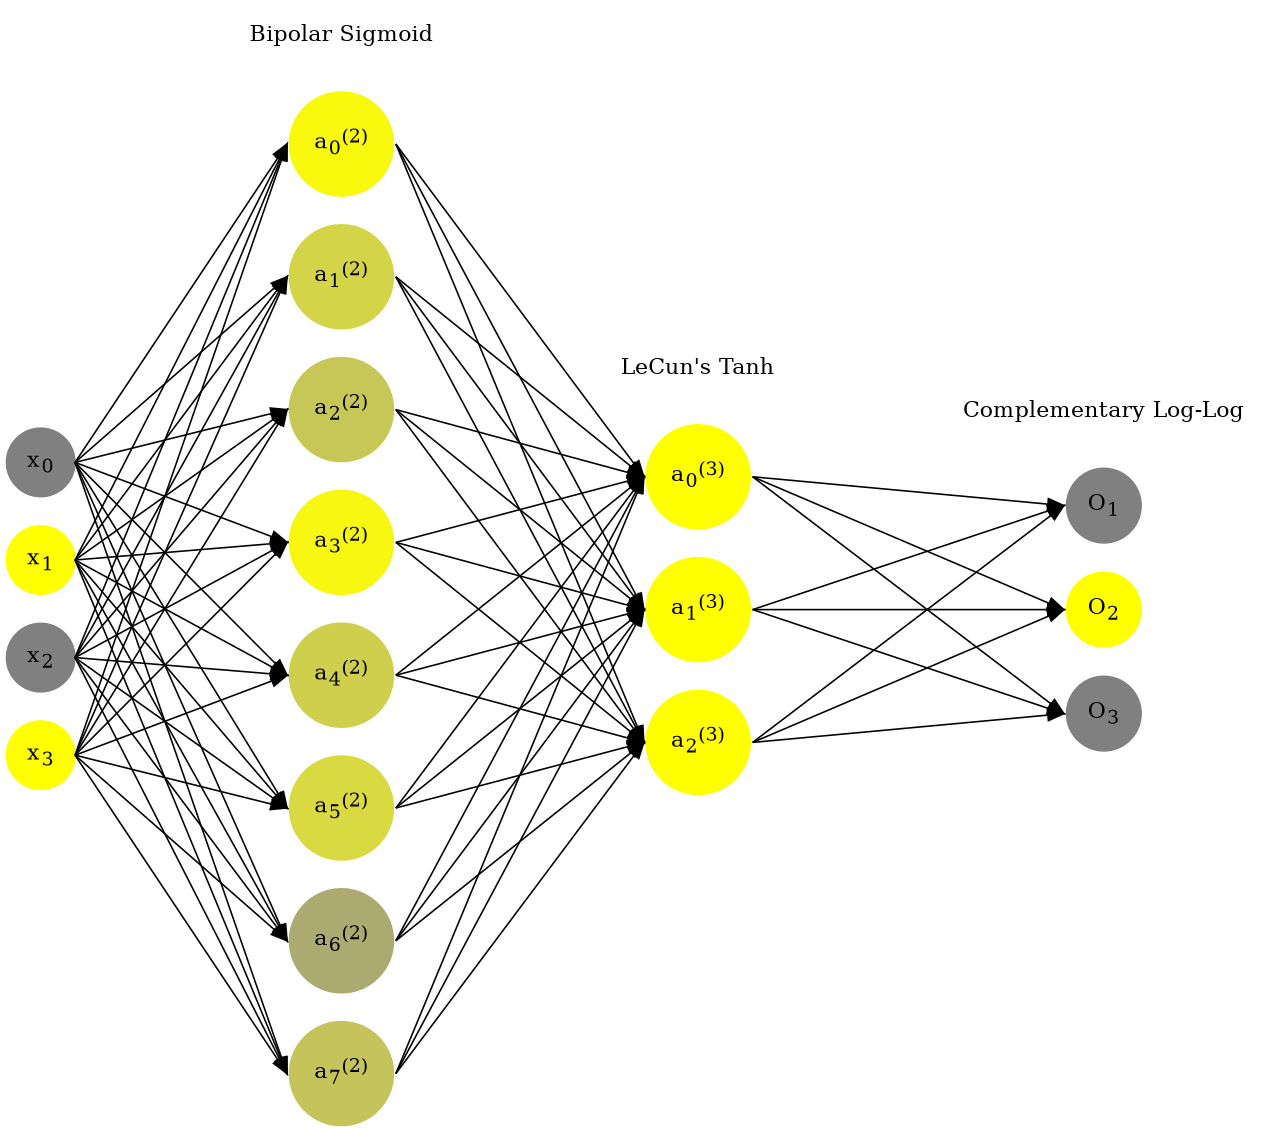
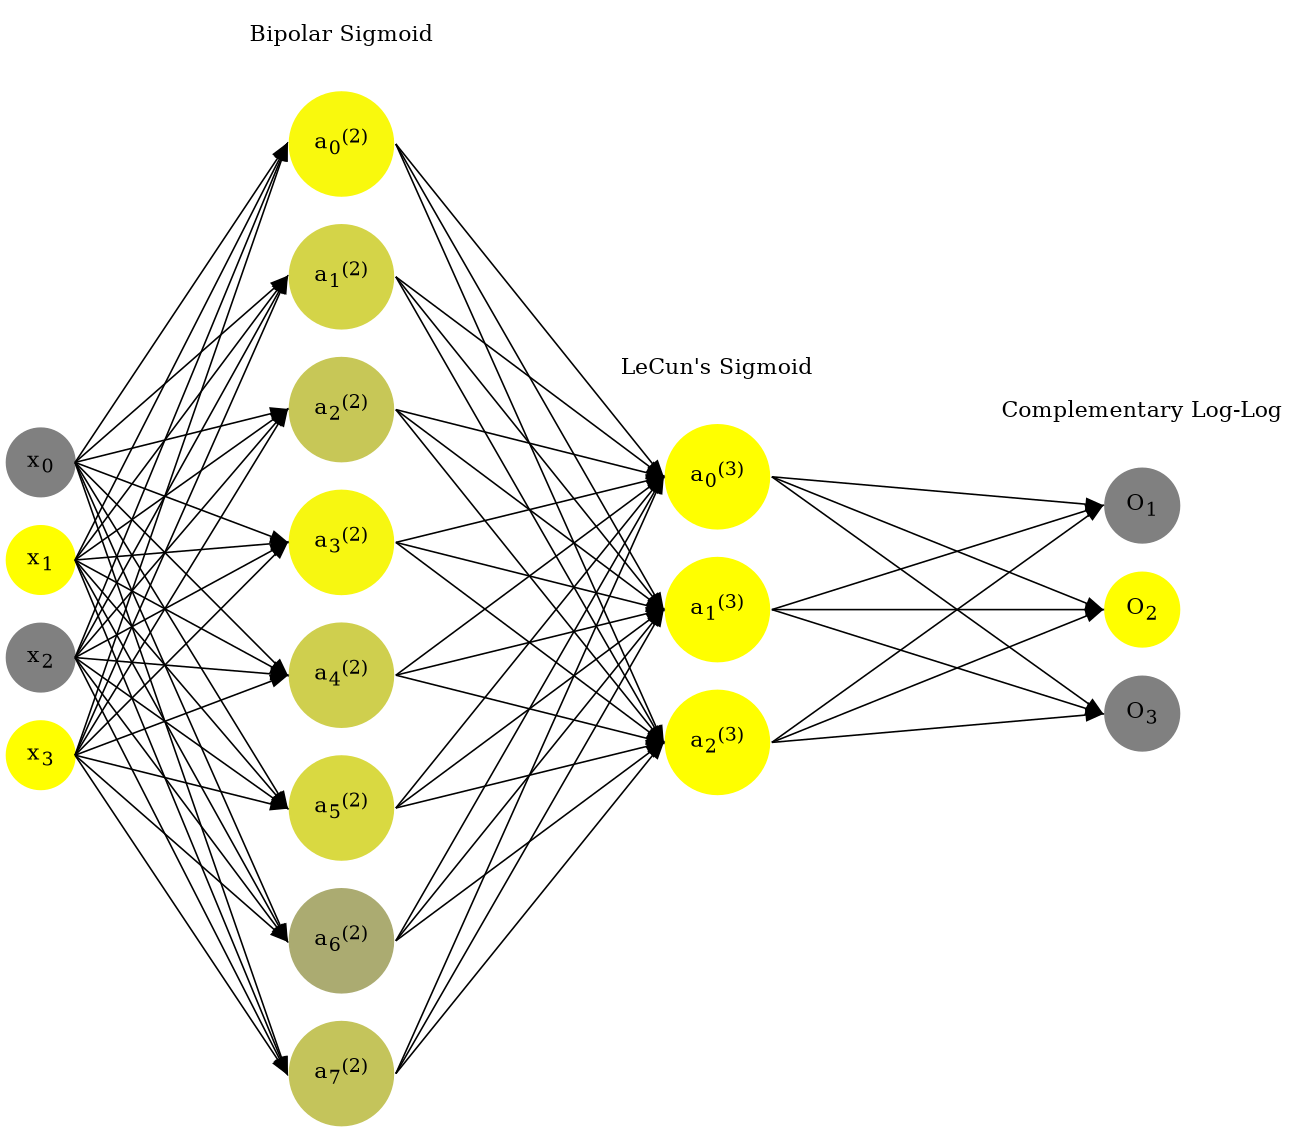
node "LeCun's Tanh": label "LeCun's Tanh" -> "LeCun's Sigmoid"
